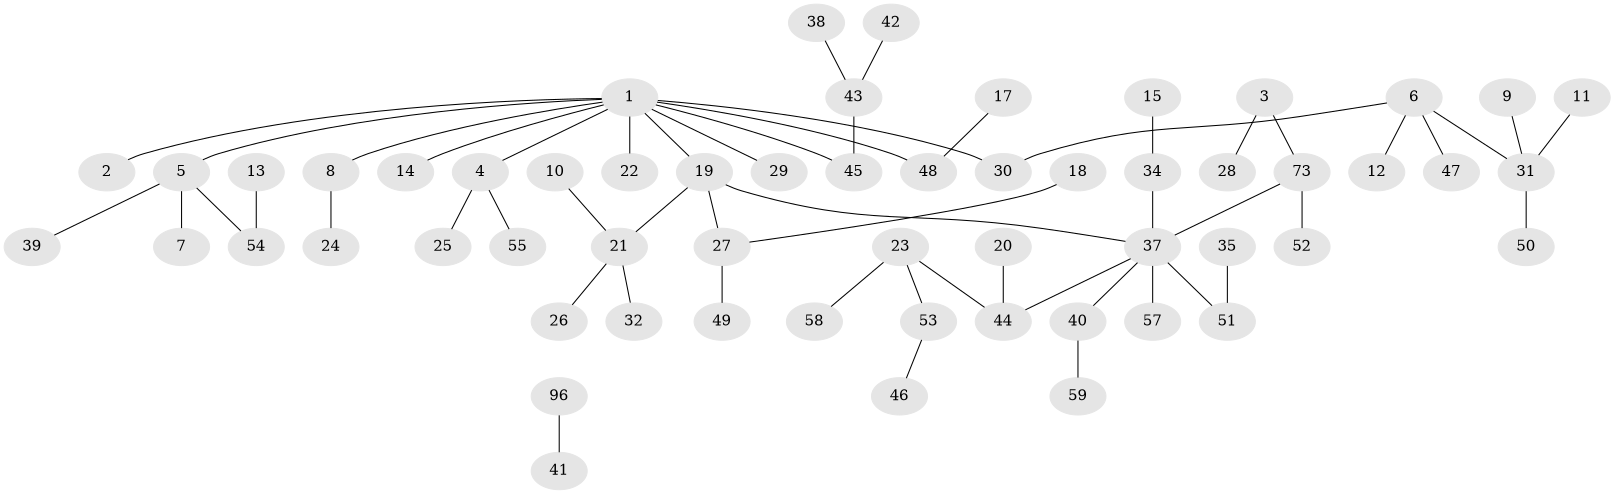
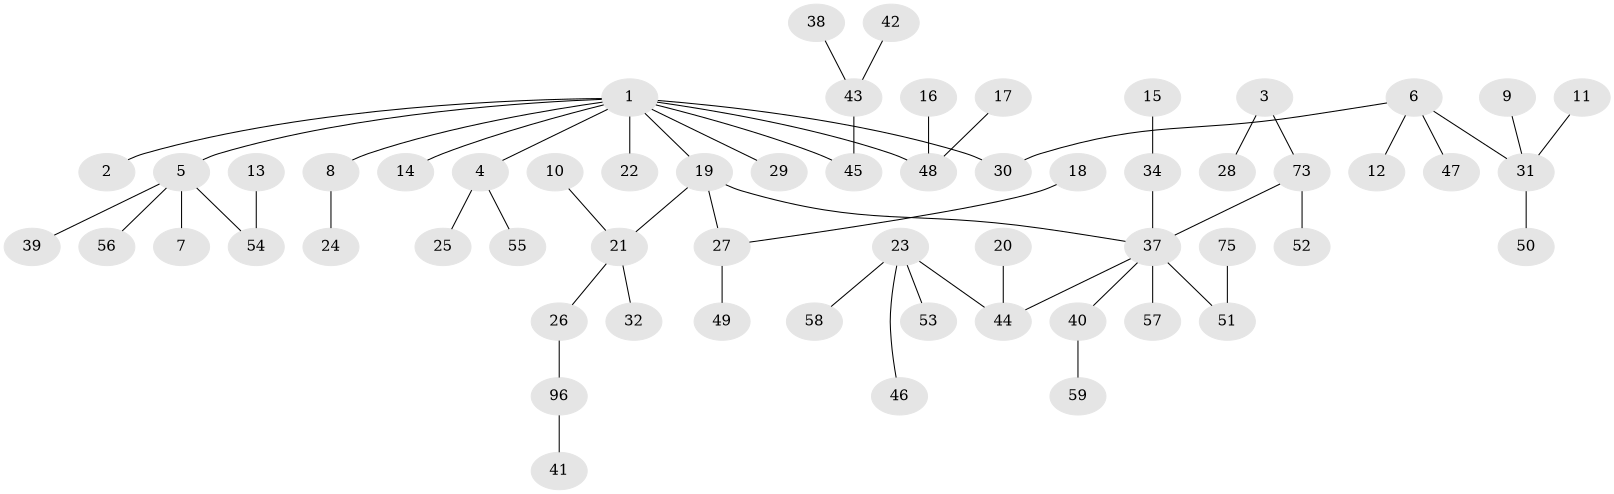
node "16": added
node "56": added
node "35": label "35" -> "75"
edge "26" -- "96": added
edge "53" -- "46": now "23" -- "46"
